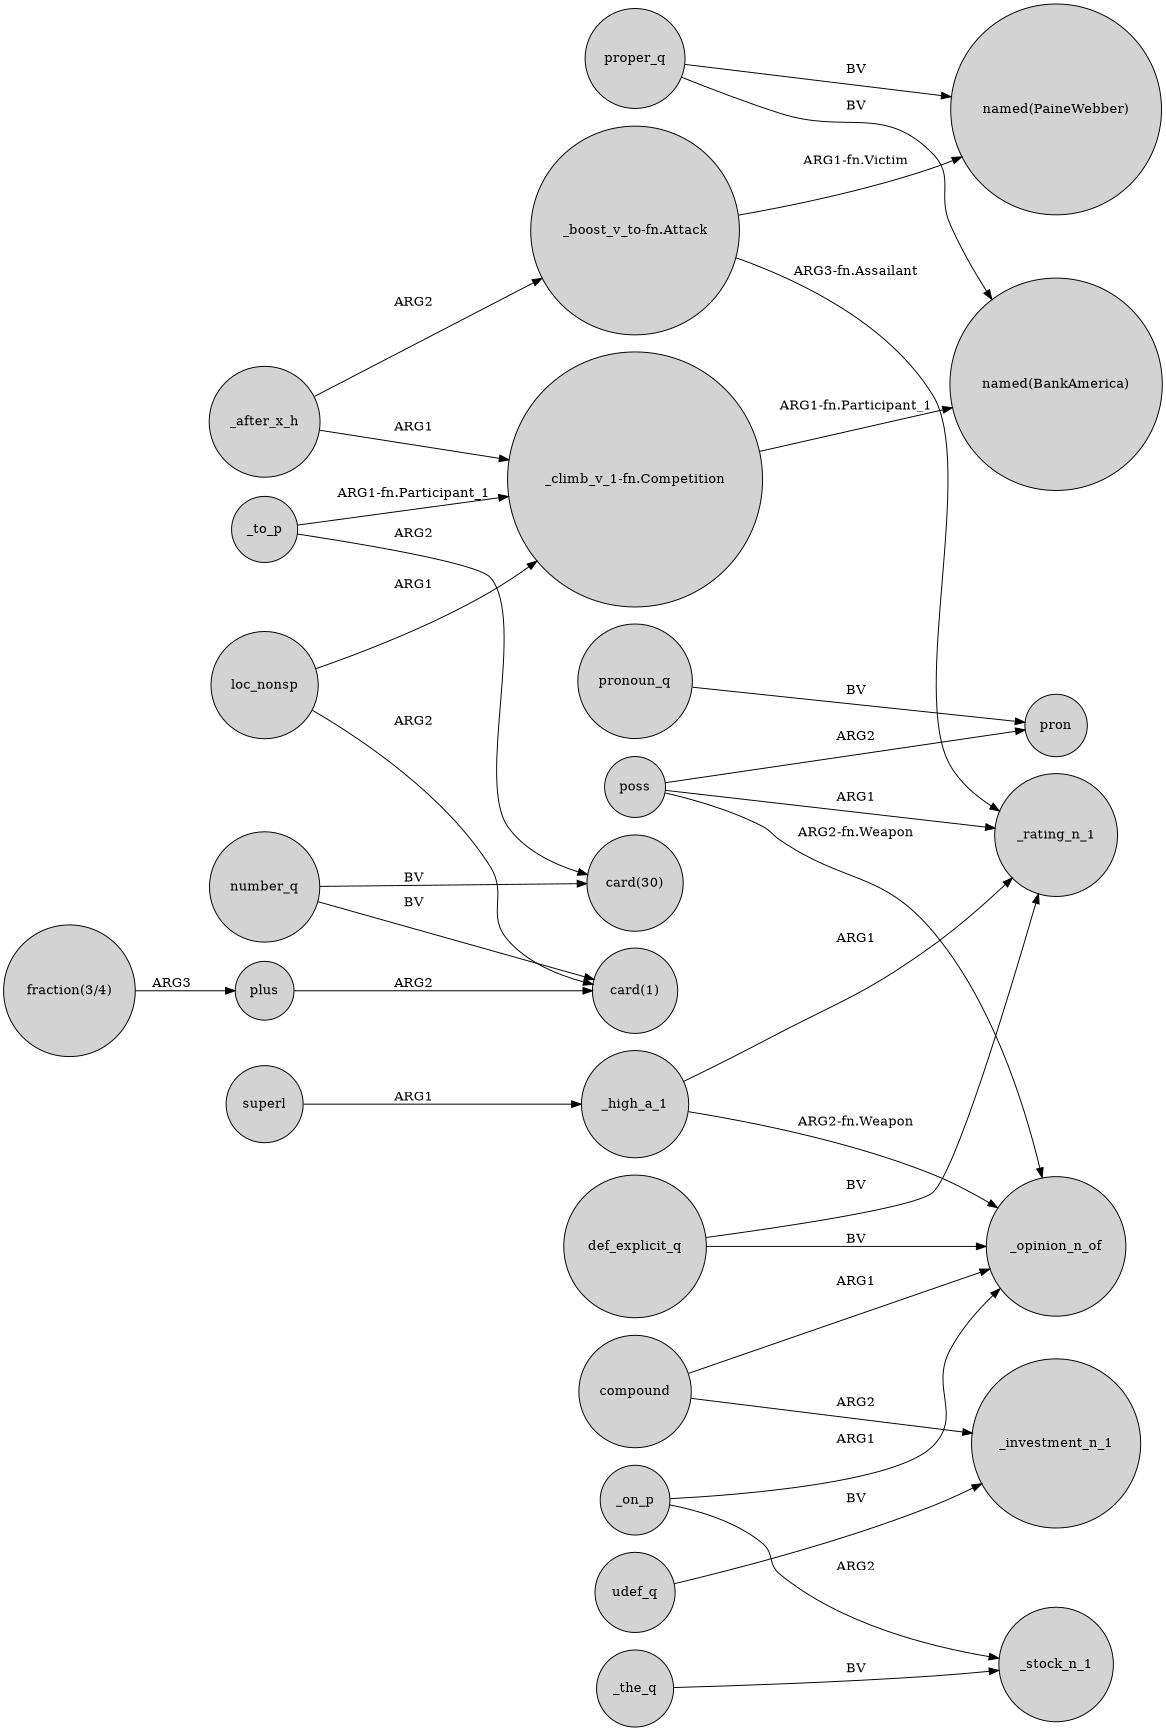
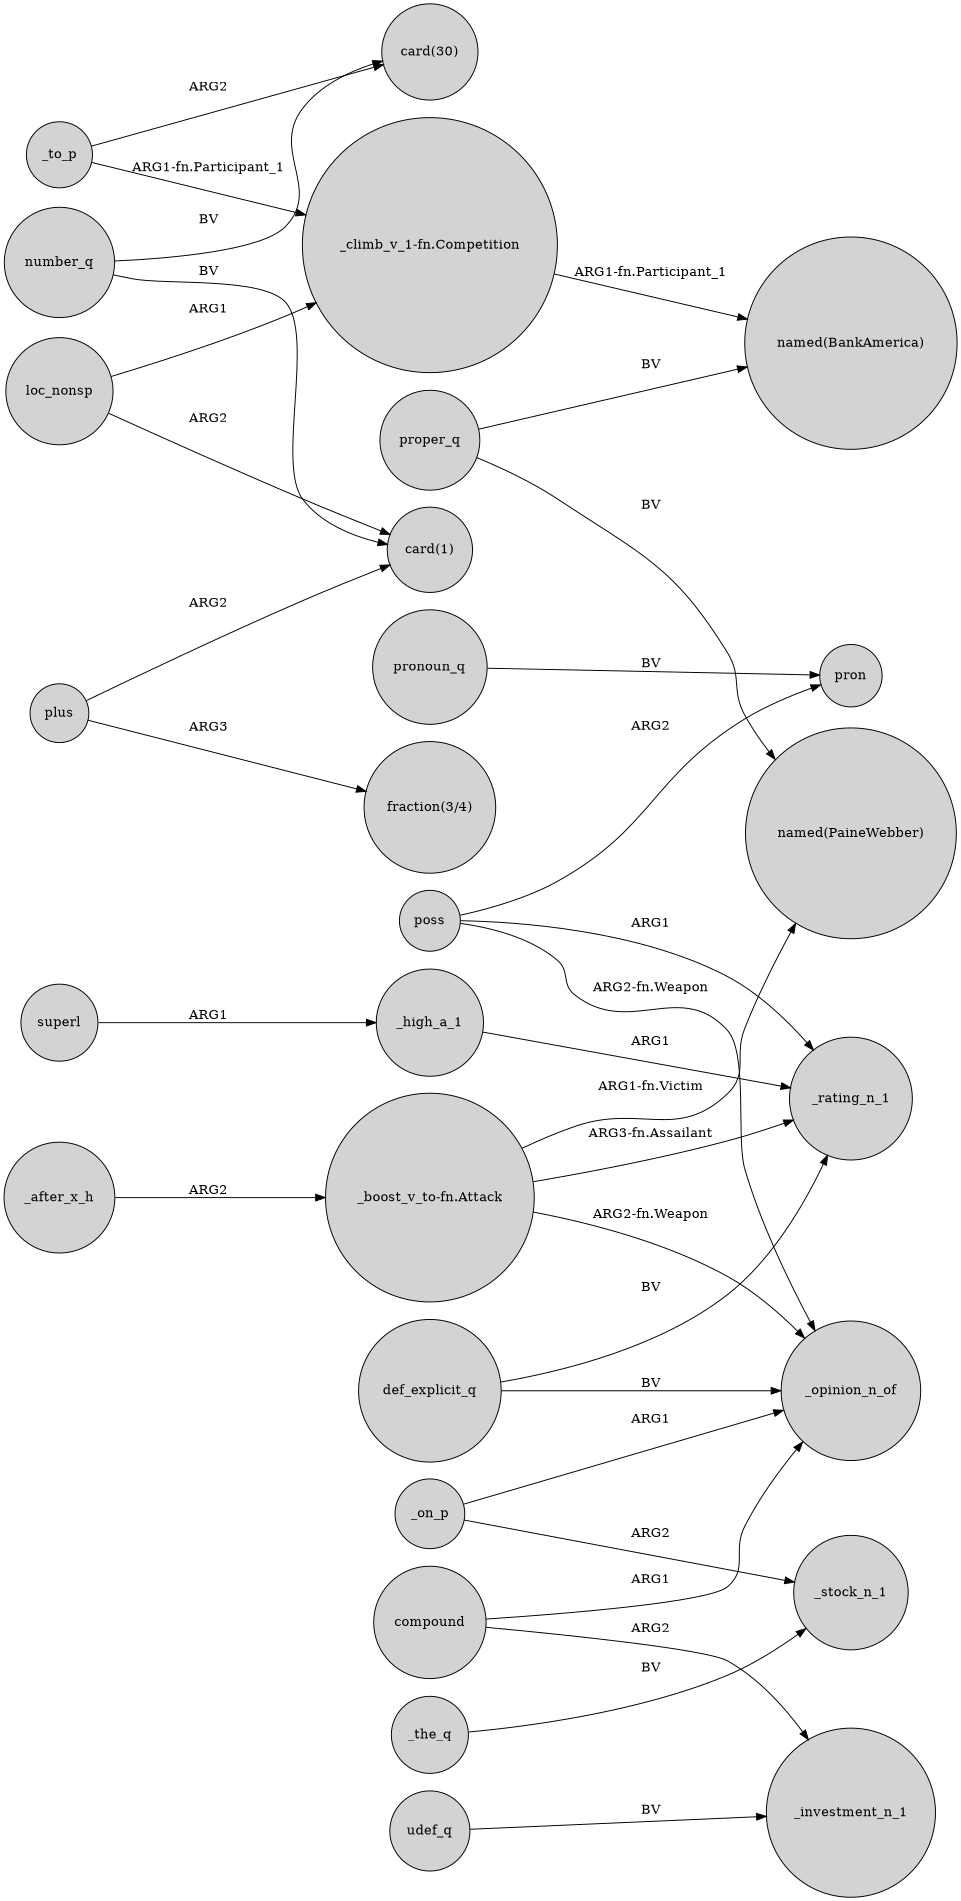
edge "_after_x_h" -> "_climb_v_1-fn.Competition": removed, label "ARG1"
edge "fraction(3/4)" -> "plus": reversed
edge "_high_a_1" -> "_opinion_n_of": now "_boost_v_to-fn.Attack" -> "_opinion_n_of"
